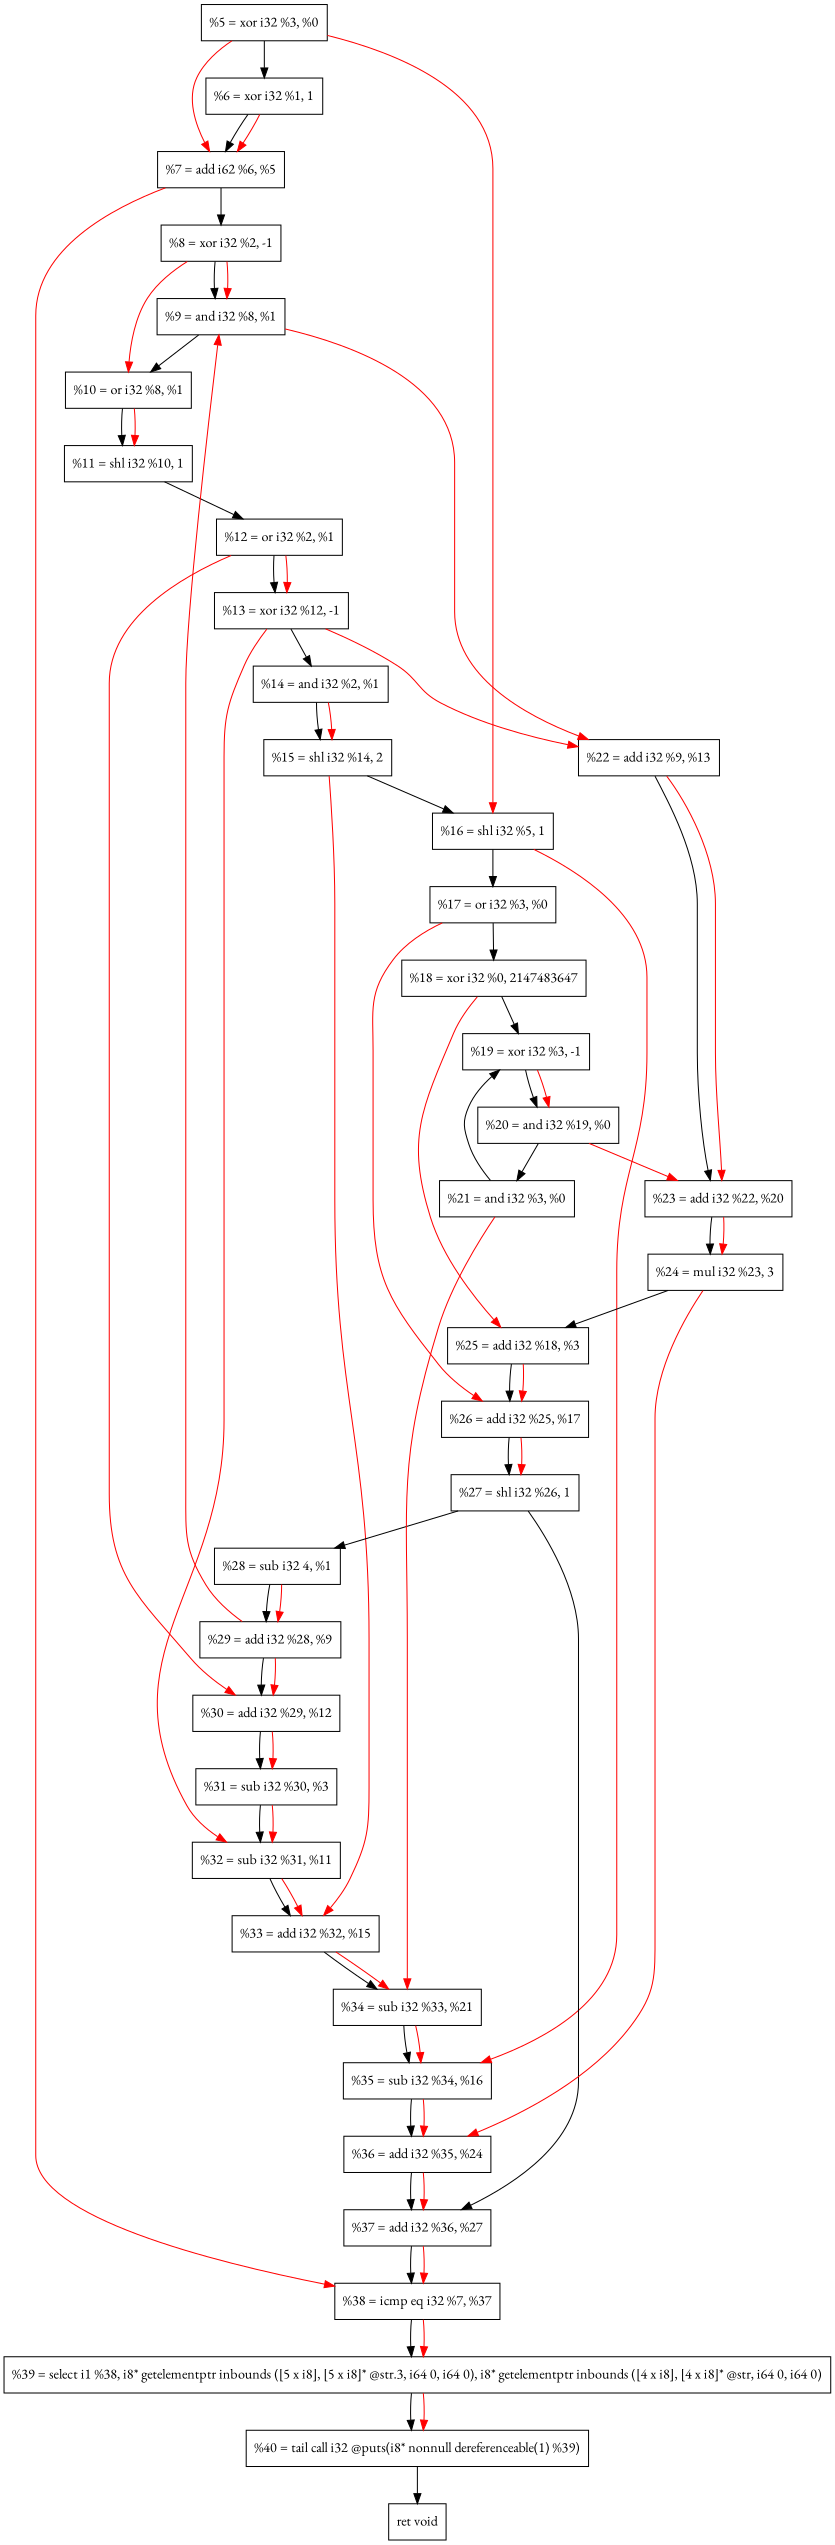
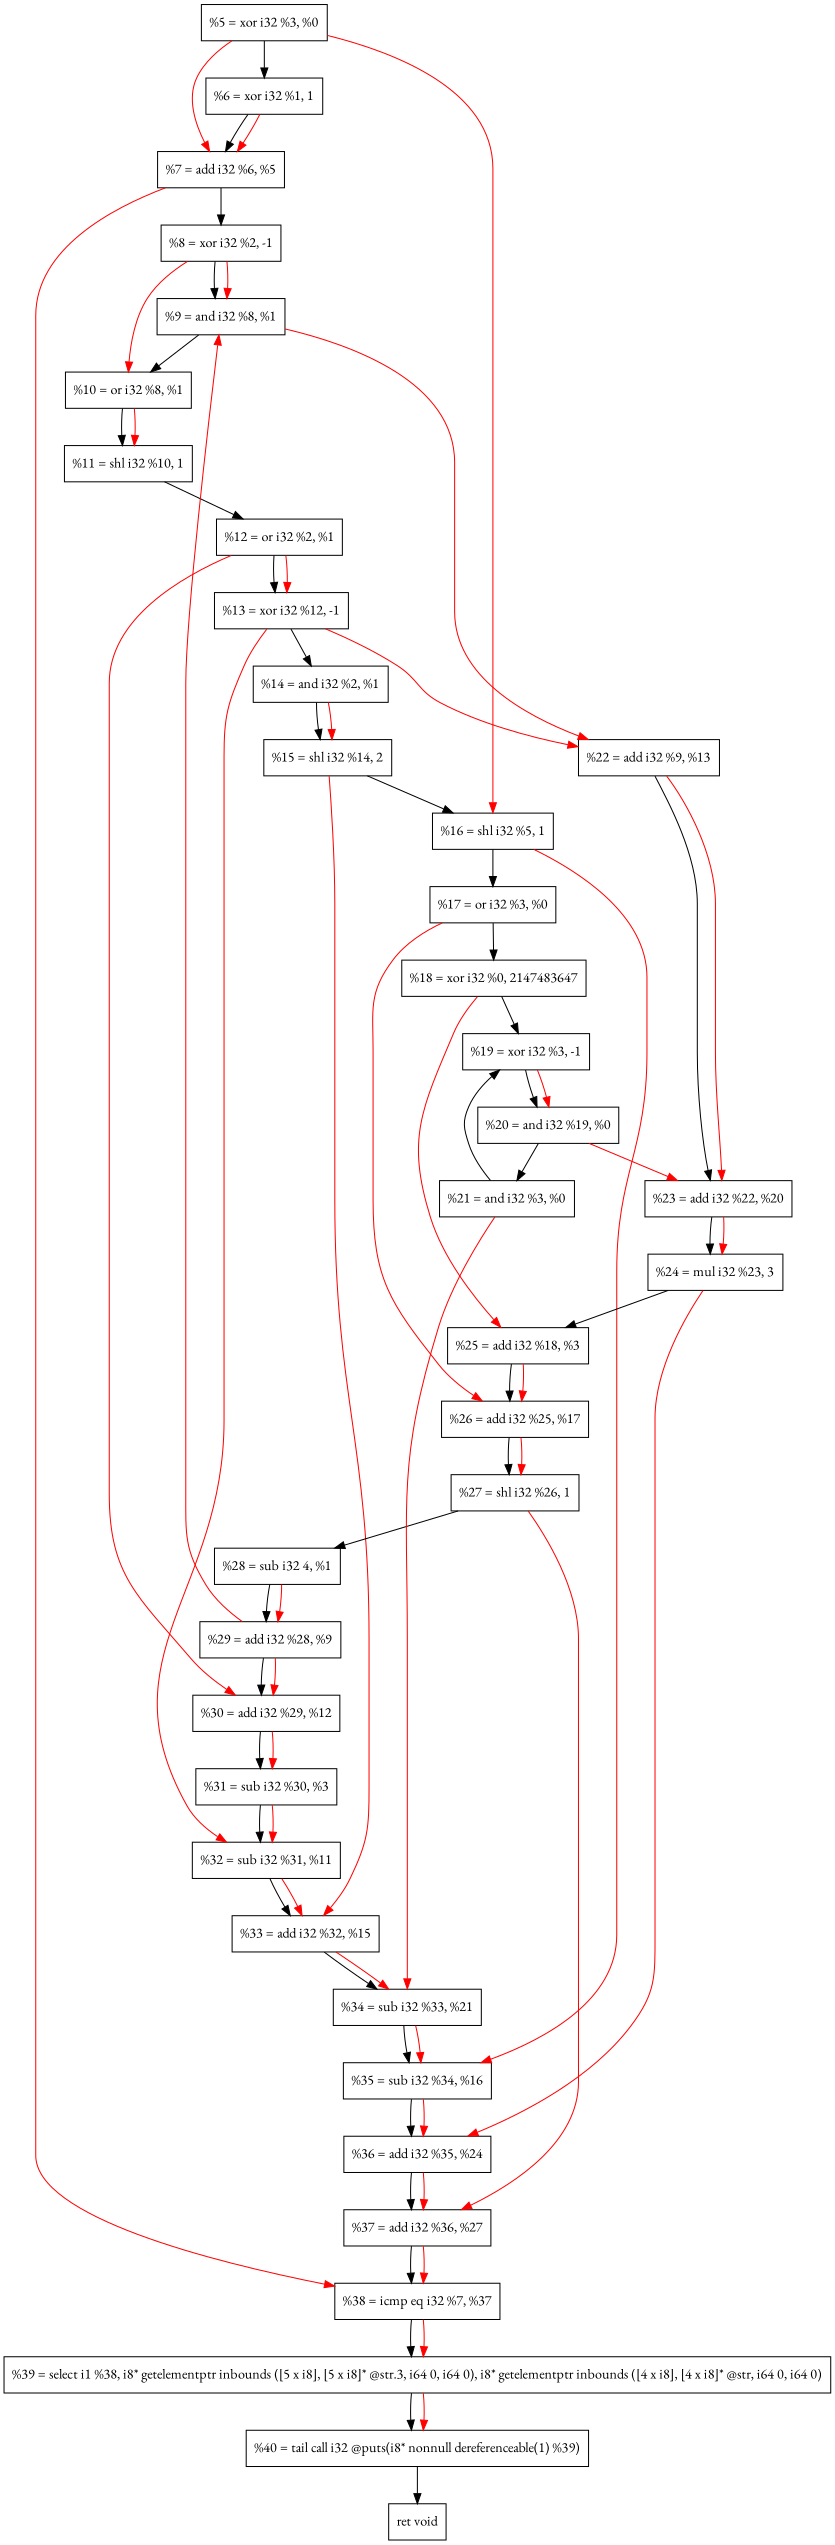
node "%7 = add i62 %6, %5": label "%7 = add i62 %6, %5" -> "%7 = add i32 %6, %5"
edge "%27 = shl i32 %26, 1" -> "%37 = add i32 %36, %27": color black -> red
